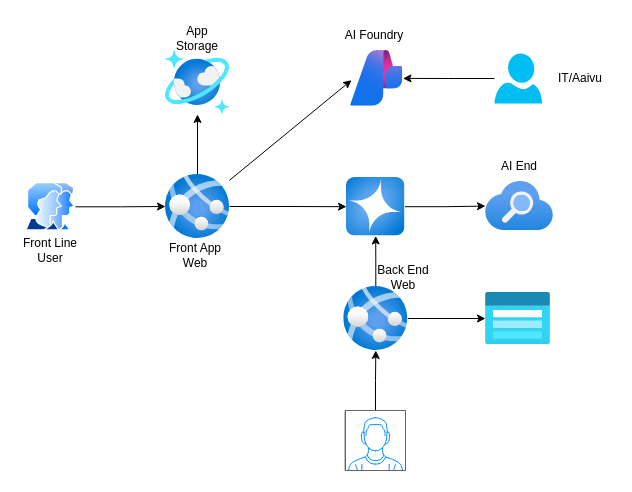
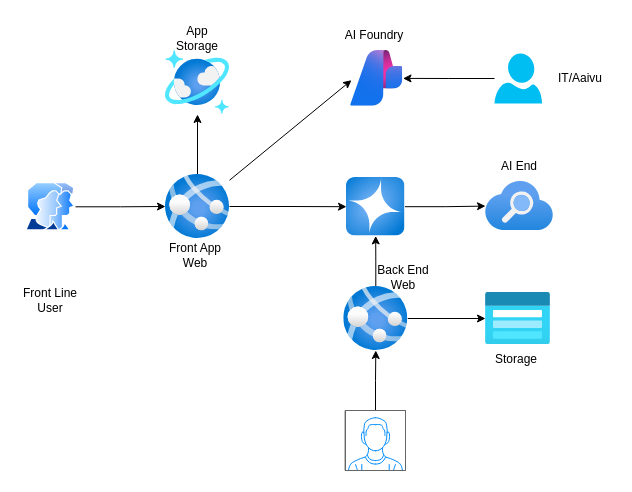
node "Front Line User": moved (51, 251) -> (51, 301)
node "Storage": added
